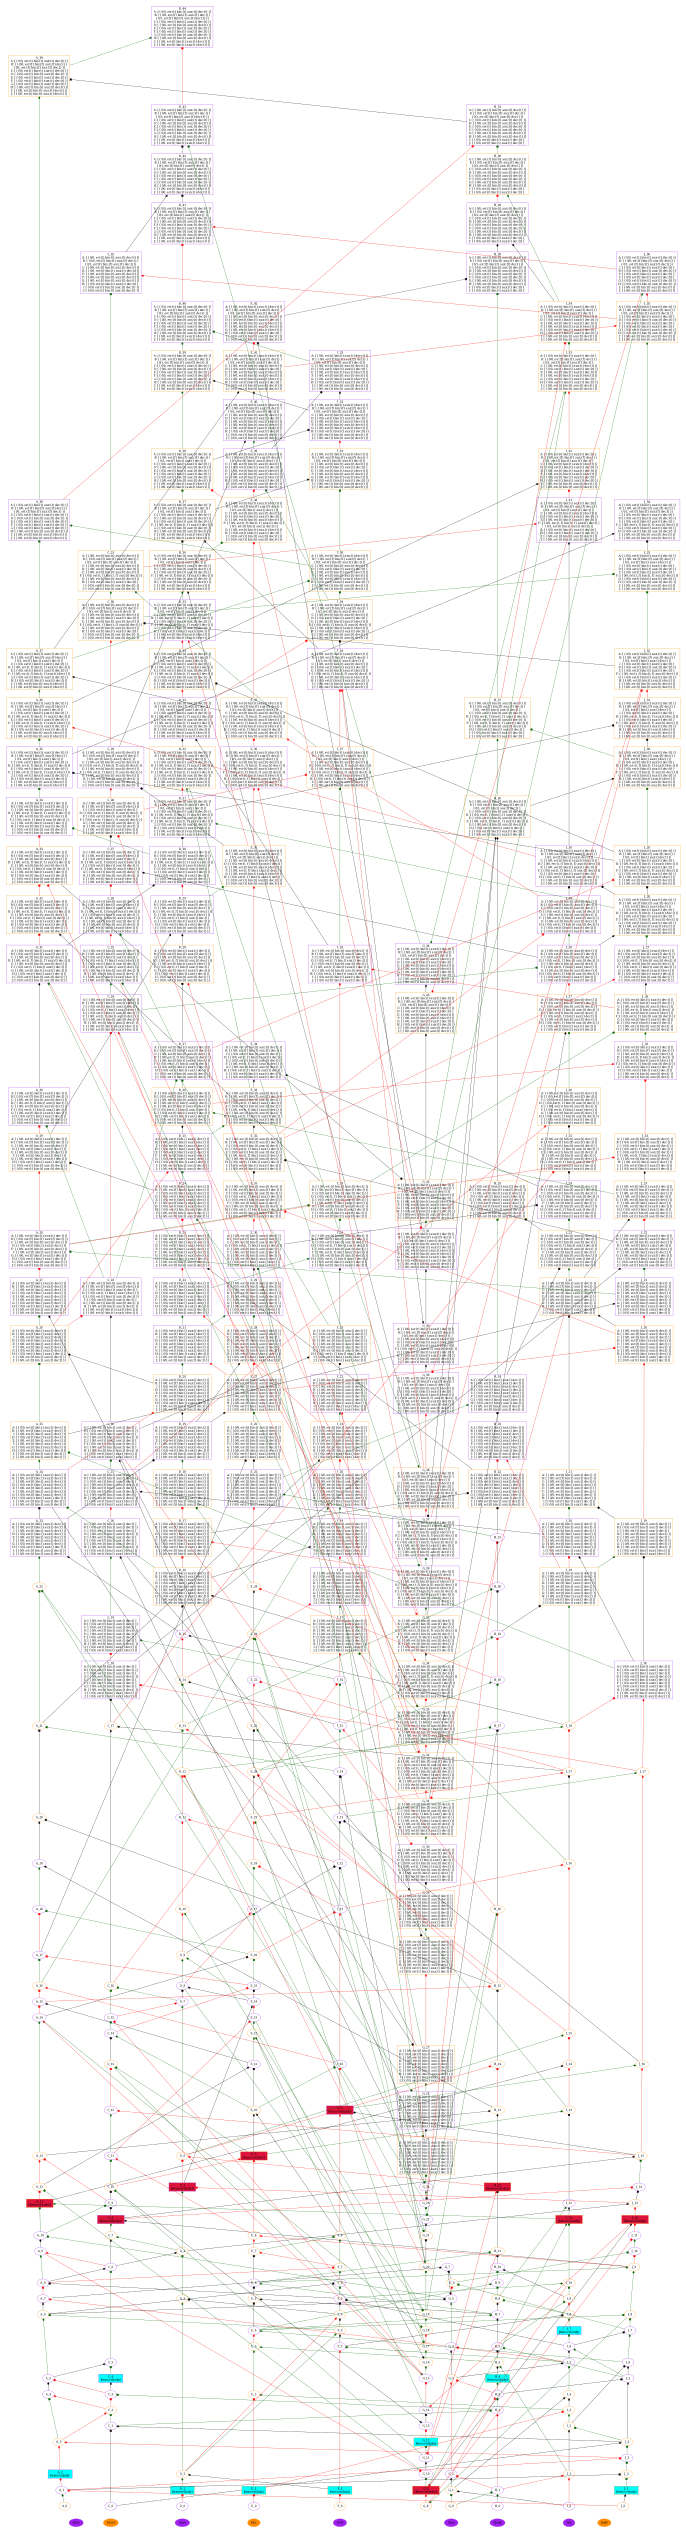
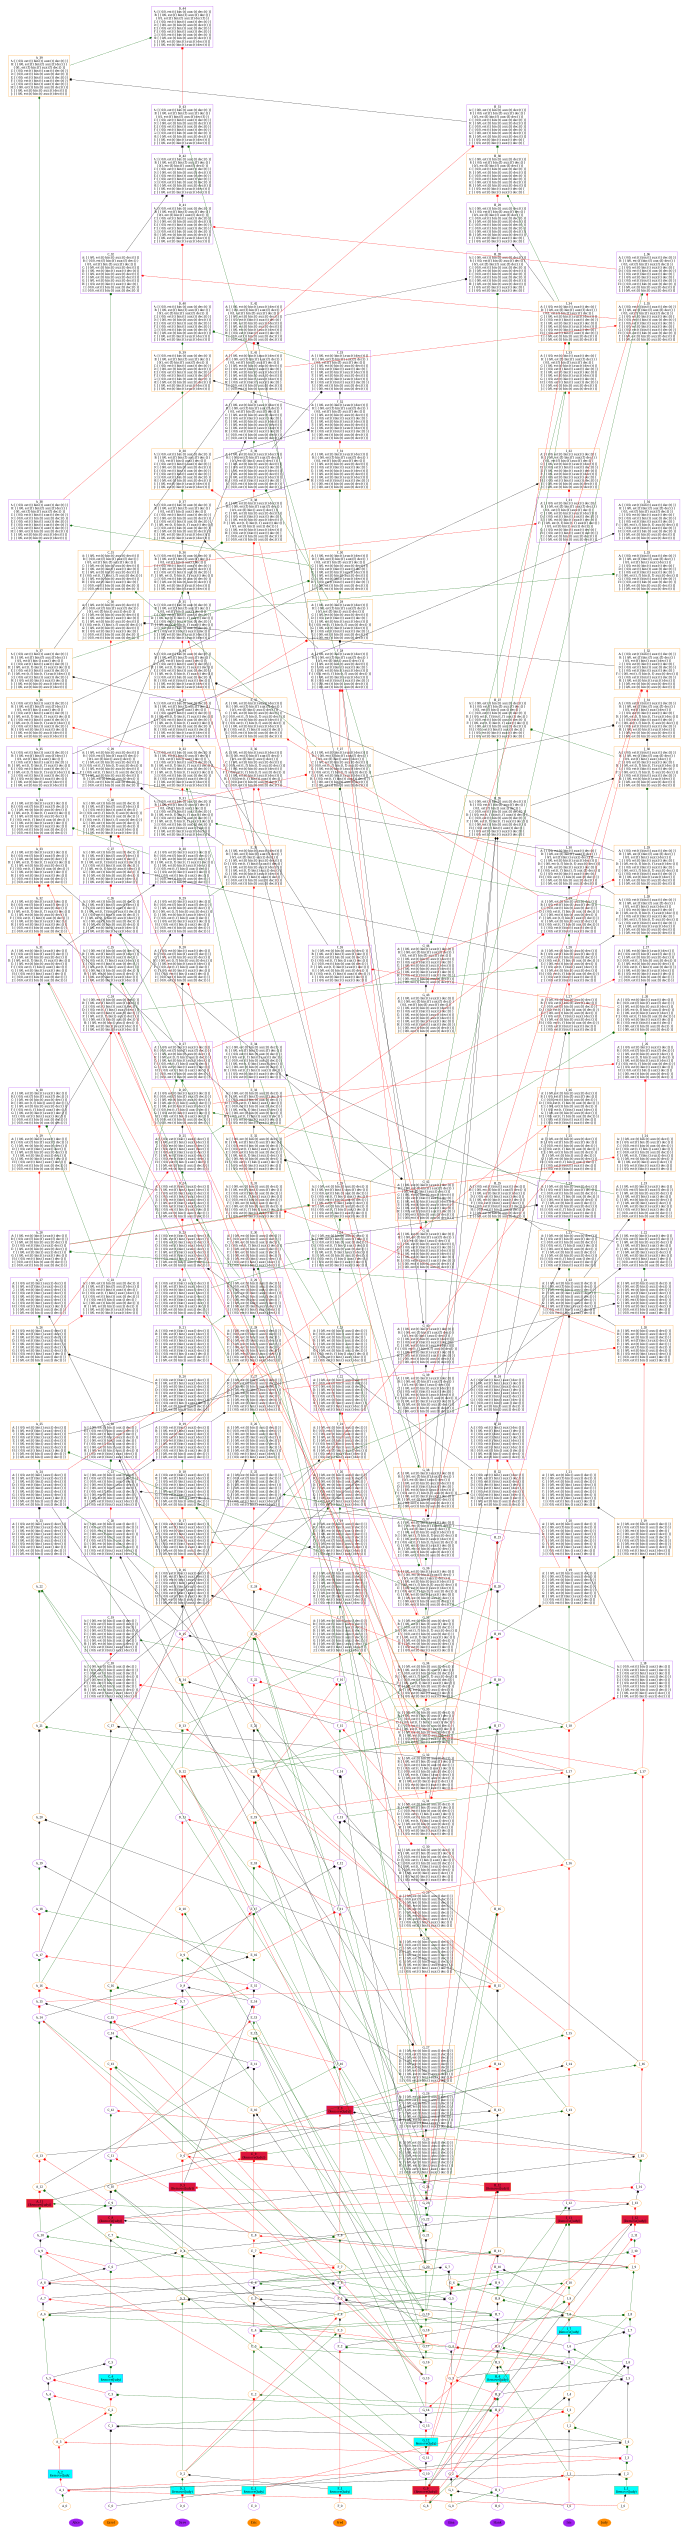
node "Fred": fillcolor purple -> darkorange
